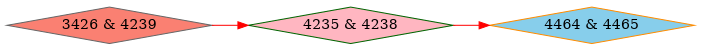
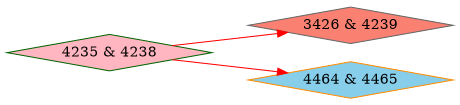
edge "3426 & 4239" -> "4235 & 4238": reversed
